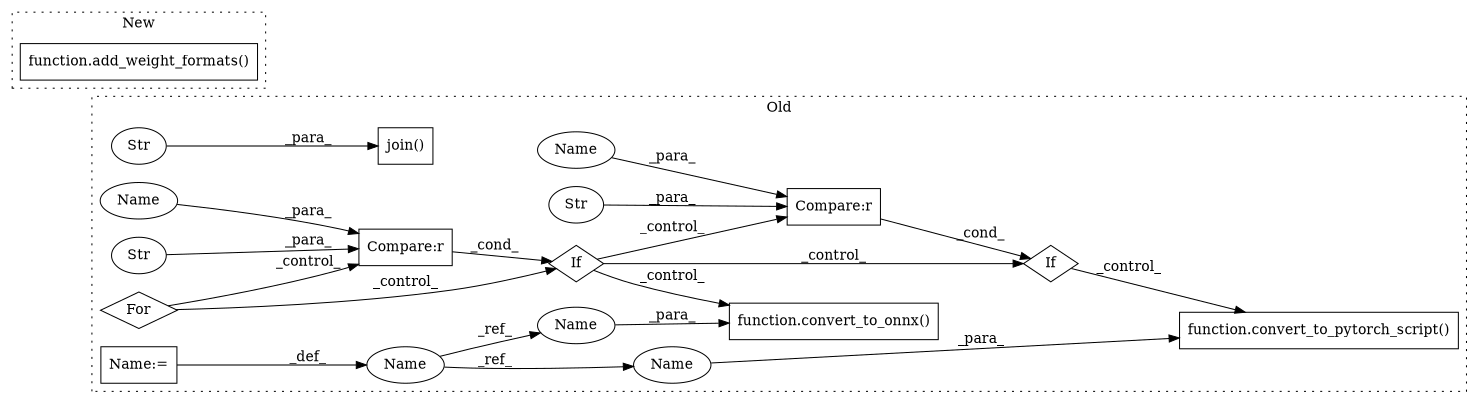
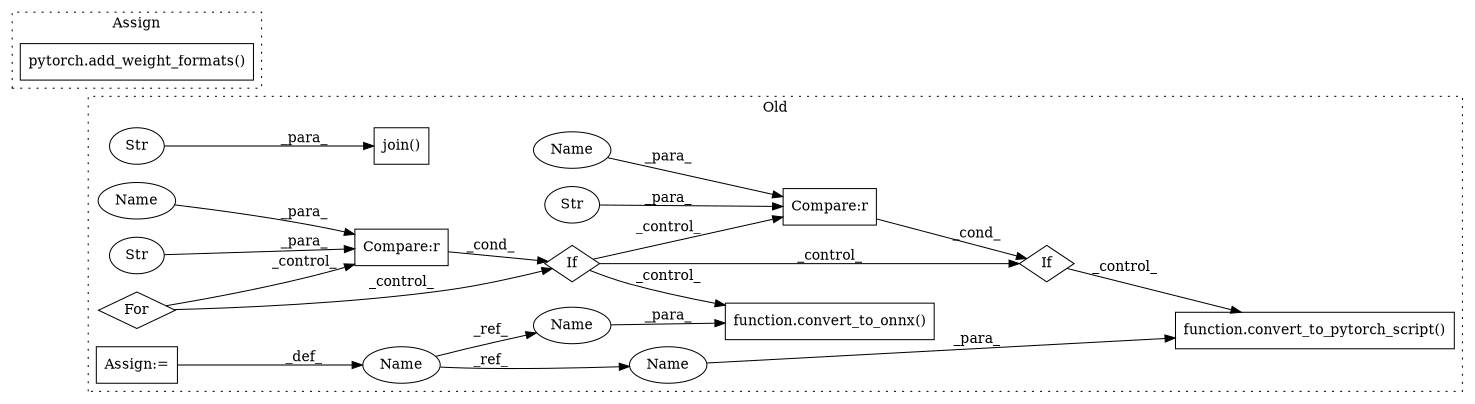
cluster "New": label "New" -> "Assign"
node "function.add_weight_formats()": label "function.add_weight_formats()" -> "pytorch.add_weight_formats()"
node "Name:=": label "Name:=" -> "Assign:="
